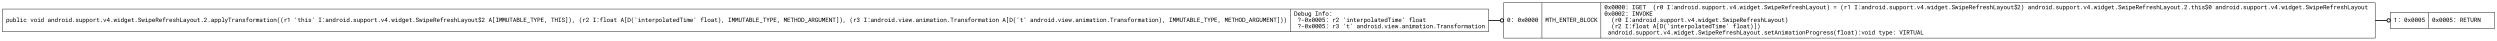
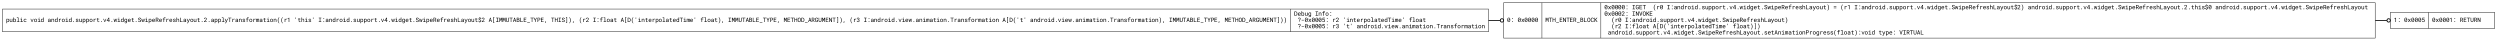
node "1: 0x0005": text "0x0005: RETURN" -> "0x0001: RETURN"
